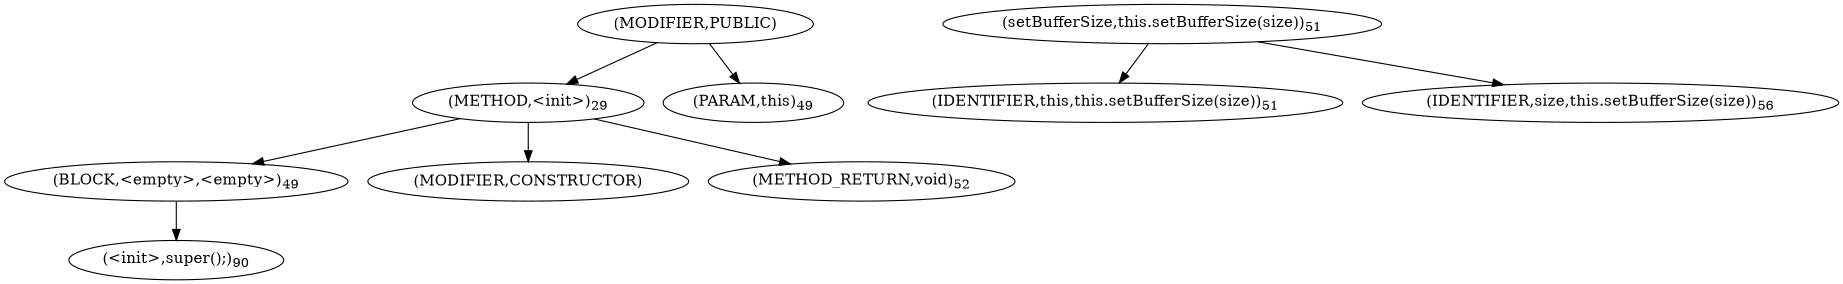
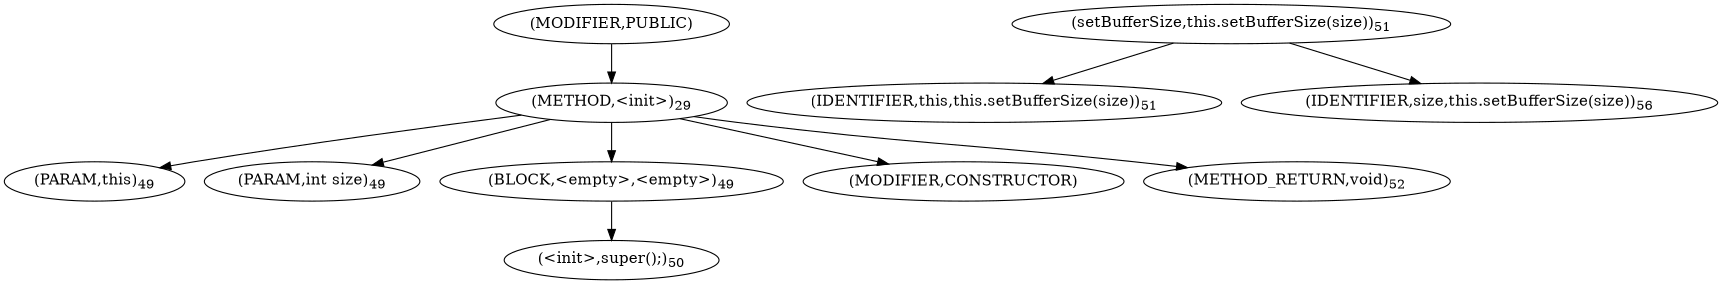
edge "(MODIFIER,PUBLIC)" -> "(PARAM,this)": now "(METHOD,<init>)" -> "(PARAM,this)"
node "(PARAM,int size)": added
node "(<init>,super();)": text "90" -> "50"
